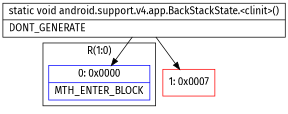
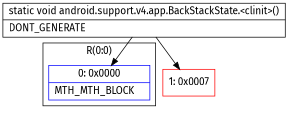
cluster "R(1:0)": label "R(1:0)" -> "R(0:0)"
node "0: 0x0000": text "MTH_ENTER_BLOCK" -> "MTH_MTH_BLOCK"
